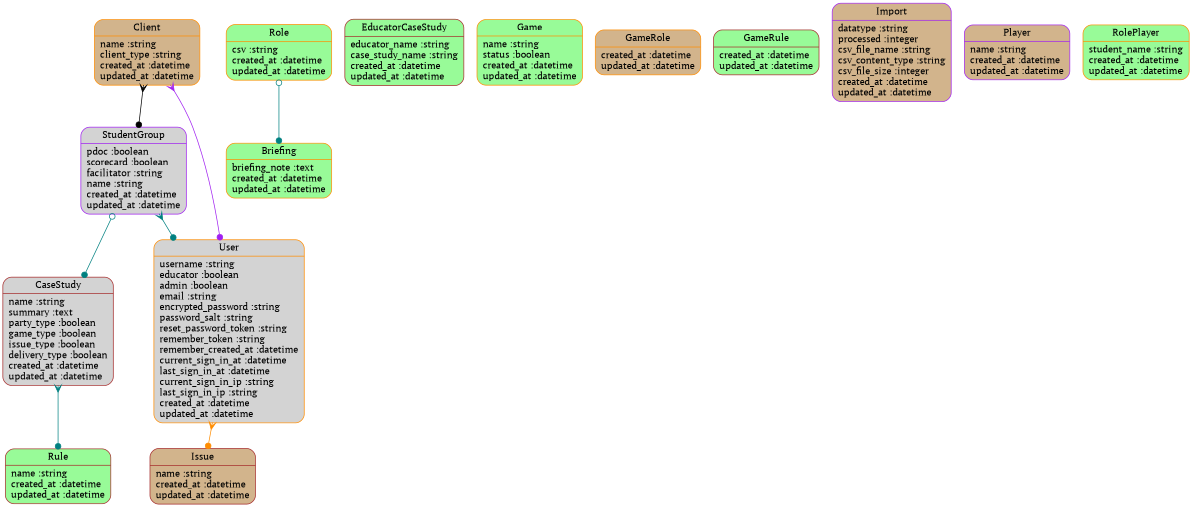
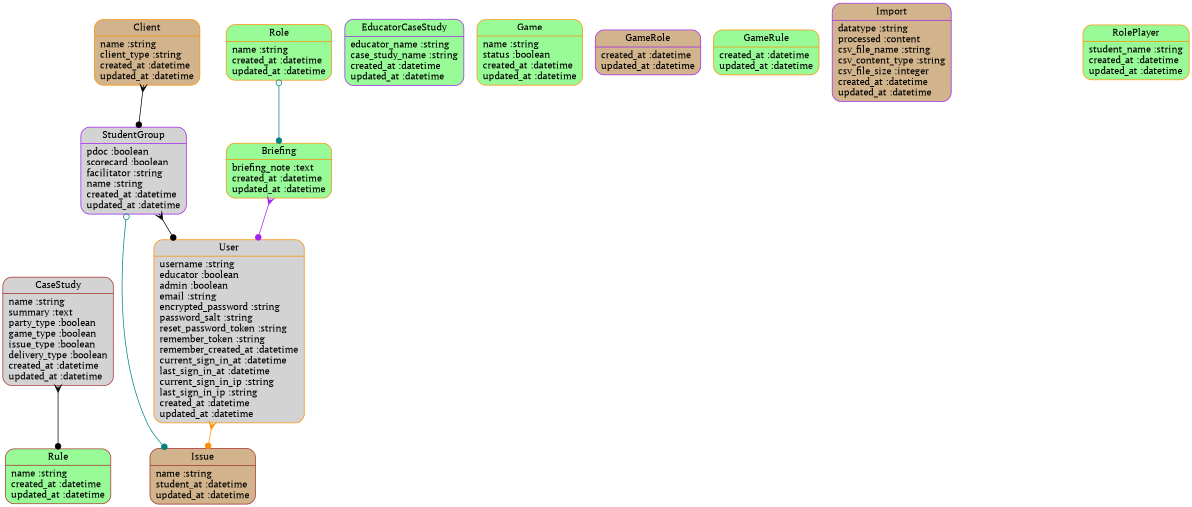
node "Import": text "processed :integer" -> "processed :content"
node "Role": text "csv :string" -> "name :string"
node "EducatorCaseStudy": color brown -> purple
node "GameRole": color darkorange -> purple
node "GameRule": color brown -> darkorange
node "Player": removed
edge "Client" -- "User": now "Briefing" -- "User"
edge "StudentGroup" -- "User": color teal -> black
edge "StudentGroup" -- "CaseStudy": now "StudentGroup" -- "Issue"
edge "CaseStudy" -- "Rule": color teal -> black
node "Issue": text "created_at :datetime" -> "student_at :datetime"
